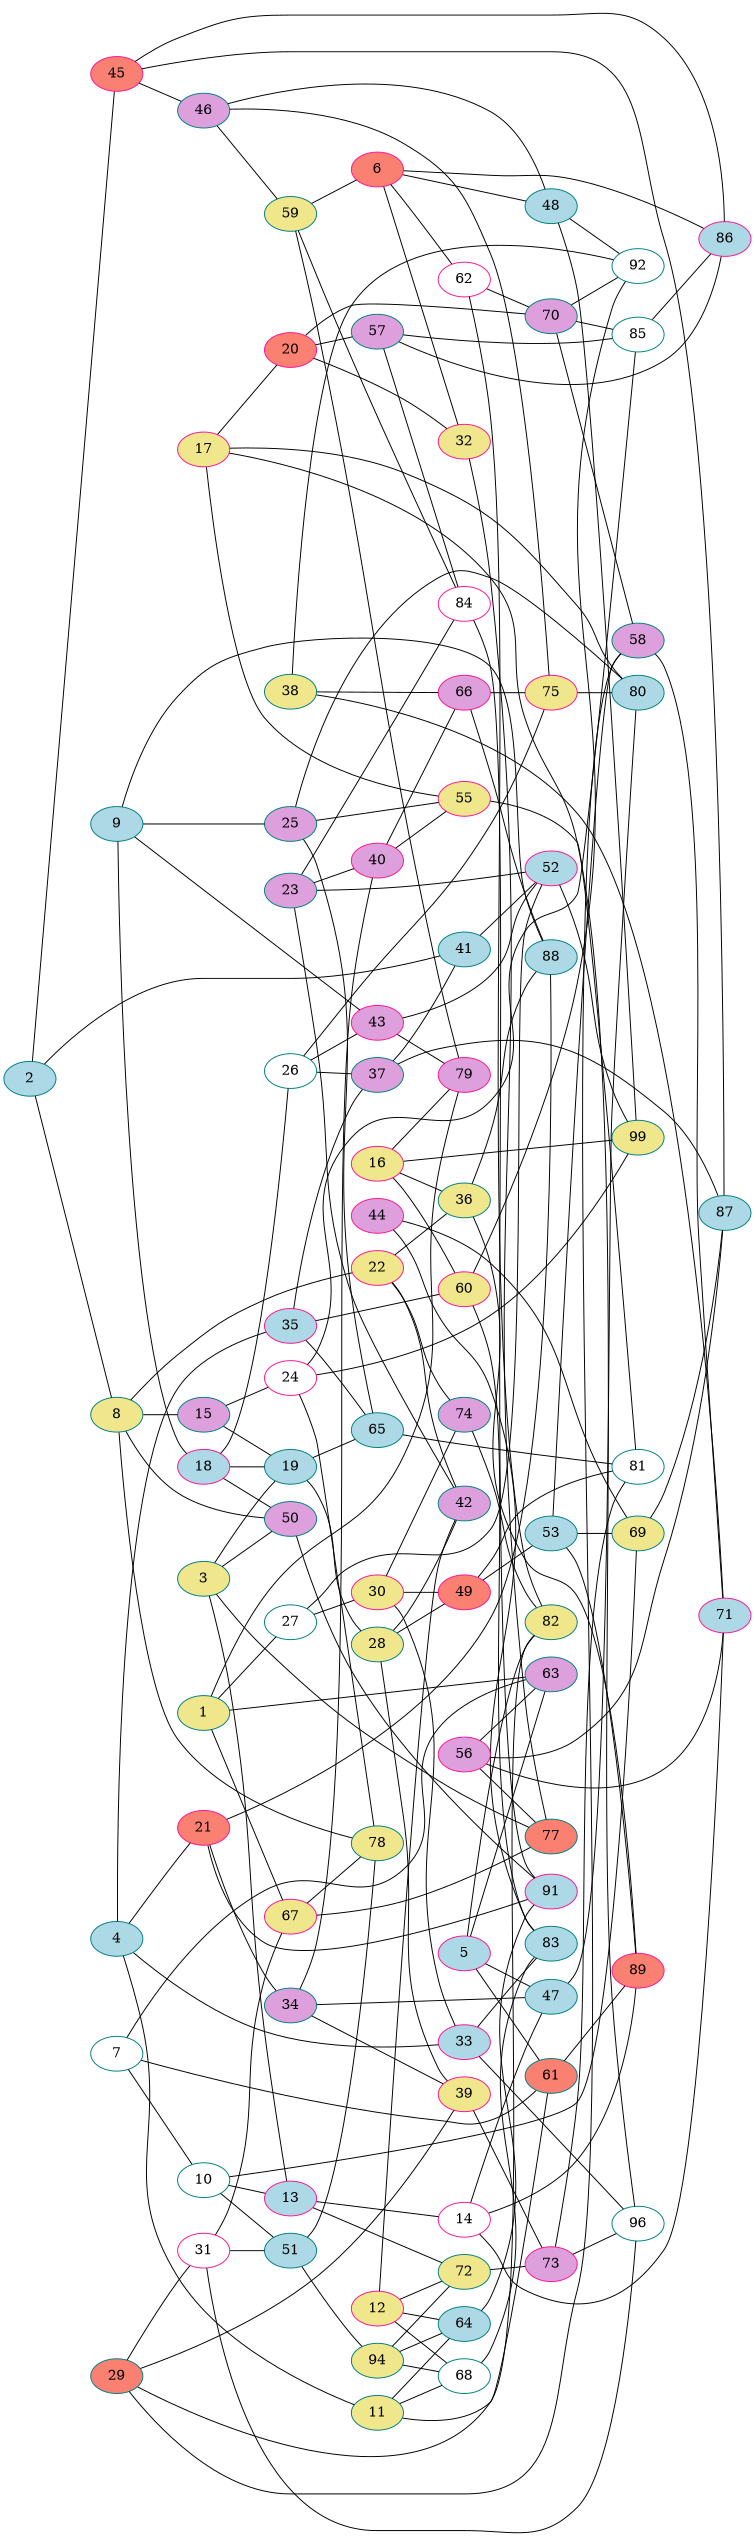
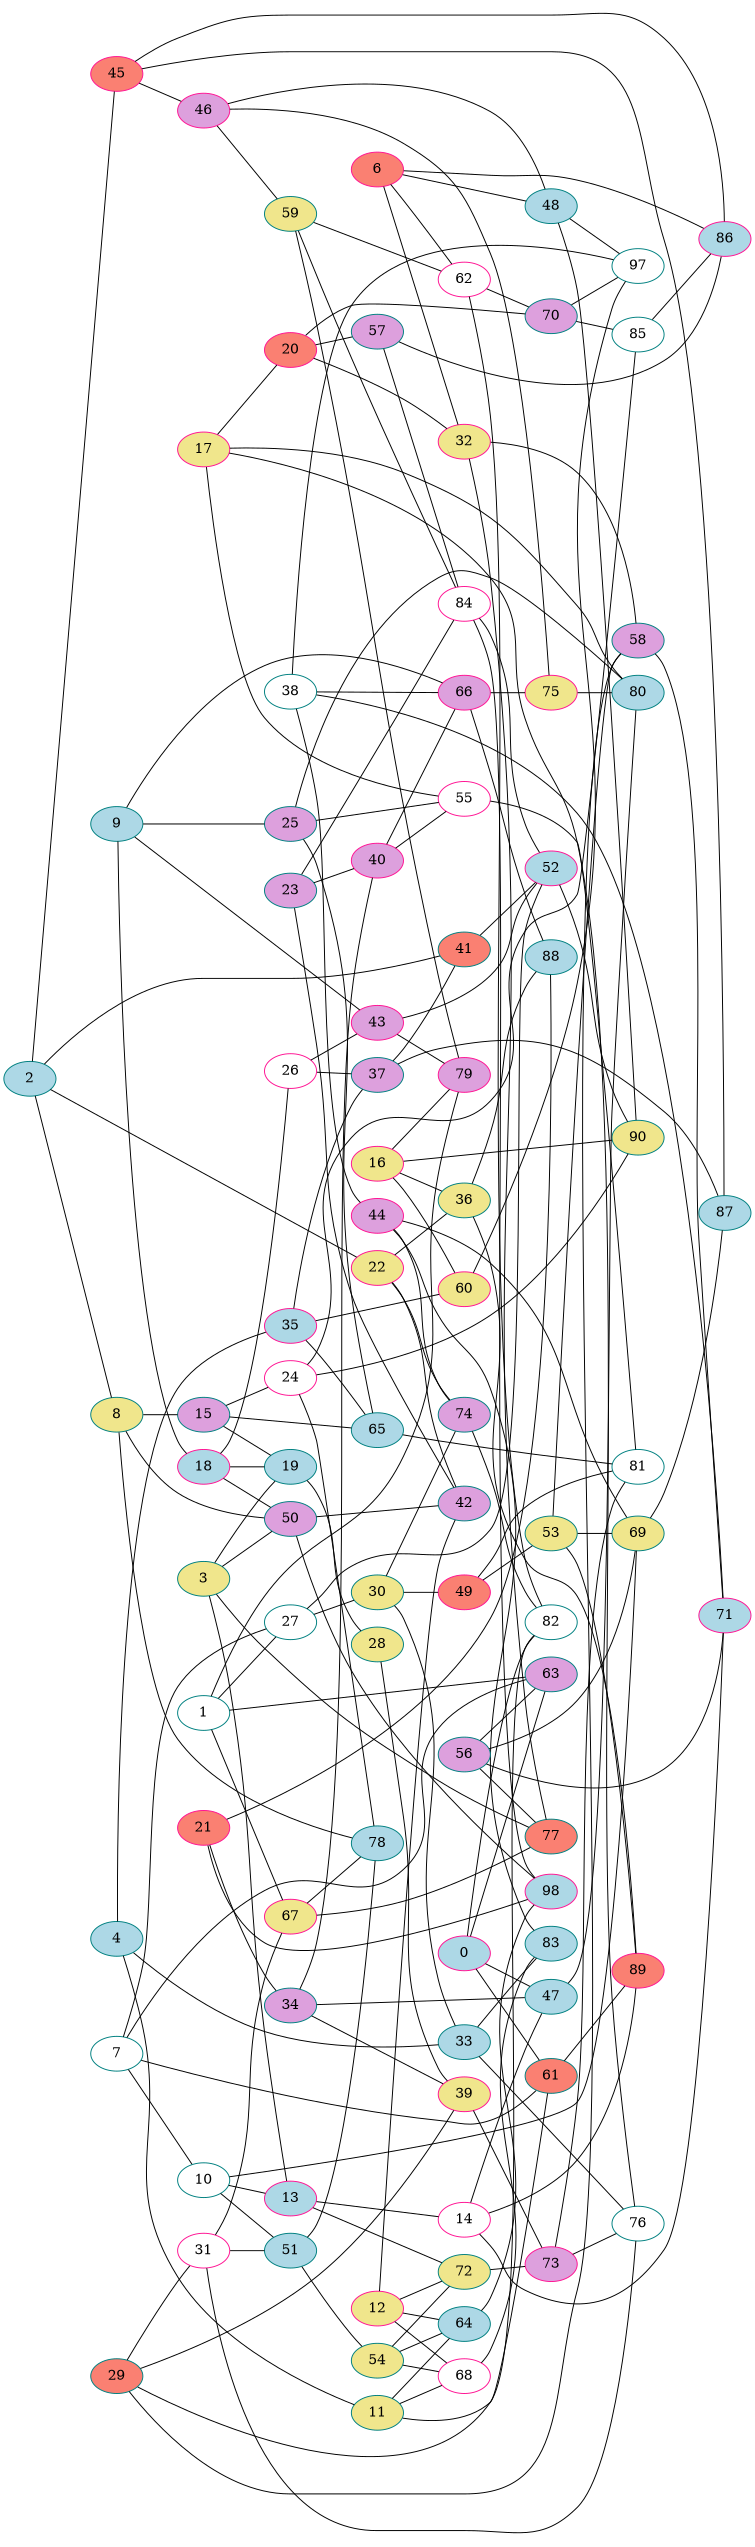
node "46": color teal -> deeppink
edge "6" -- "59": now "62" -- "59"
node "92": label "92" -> "97"
edge "57" -- "85": removed
edge "70" -- "58": now "32" -- "58"
edge "9" -- "88": now "9" -- "66"
node "38": fillcolor khaki -> white
node "55": fillcolor khaki -> white
edge "52" -- "23": now "52" -- "84"
edge "75" -- "26": removed
node "41": fillcolor lightblue -> salmon
edge "38" -- "44": added
node "26": color teal -> deeppink
node "99": label "99" -> "90"
edge "44" -- "74": added
edge "22" -- "8": now "22" -- "2"
edge "65" -- "19": now "65" -- "15"
node "53": fillcolor lightblue -> khaki
edge "87" -- "56": now "69" -- "56"
edge "42" -- "28": now "42" -- "50"
node "30": color deeppink -> teal
edge "49" -- "28": removed
node "82": fillcolor khaki -> white
node "1": fillcolor khaki -> white
node "56": color deeppink -> teal
edge "60" -- "83": removed
edge "27" -- "7": added
node "78": fillcolor khaki -> lightblue
edge "21" -- "4": removed
node "91": label "91" -> "98"
node "5": label "5" -> "0"
node "33": color deeppink -> teal
node "96": label "96" -> "76"
node "94": label "94" -> "54"
node "68": color teal -> deeppink
